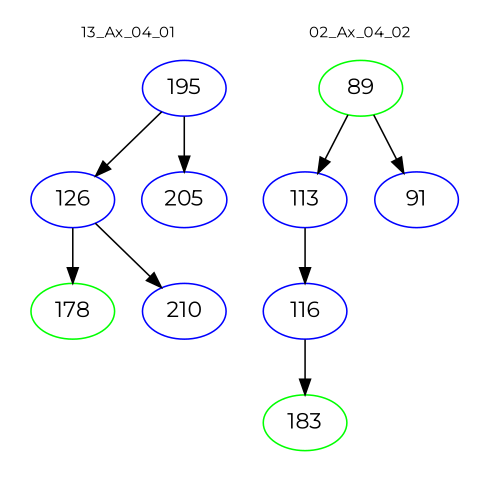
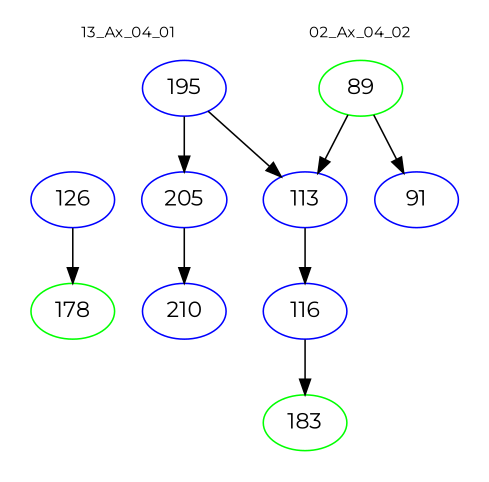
edge "195" -> "126": now "195" -> "113"
edge "126" -> "210": now "205" -> "210"
